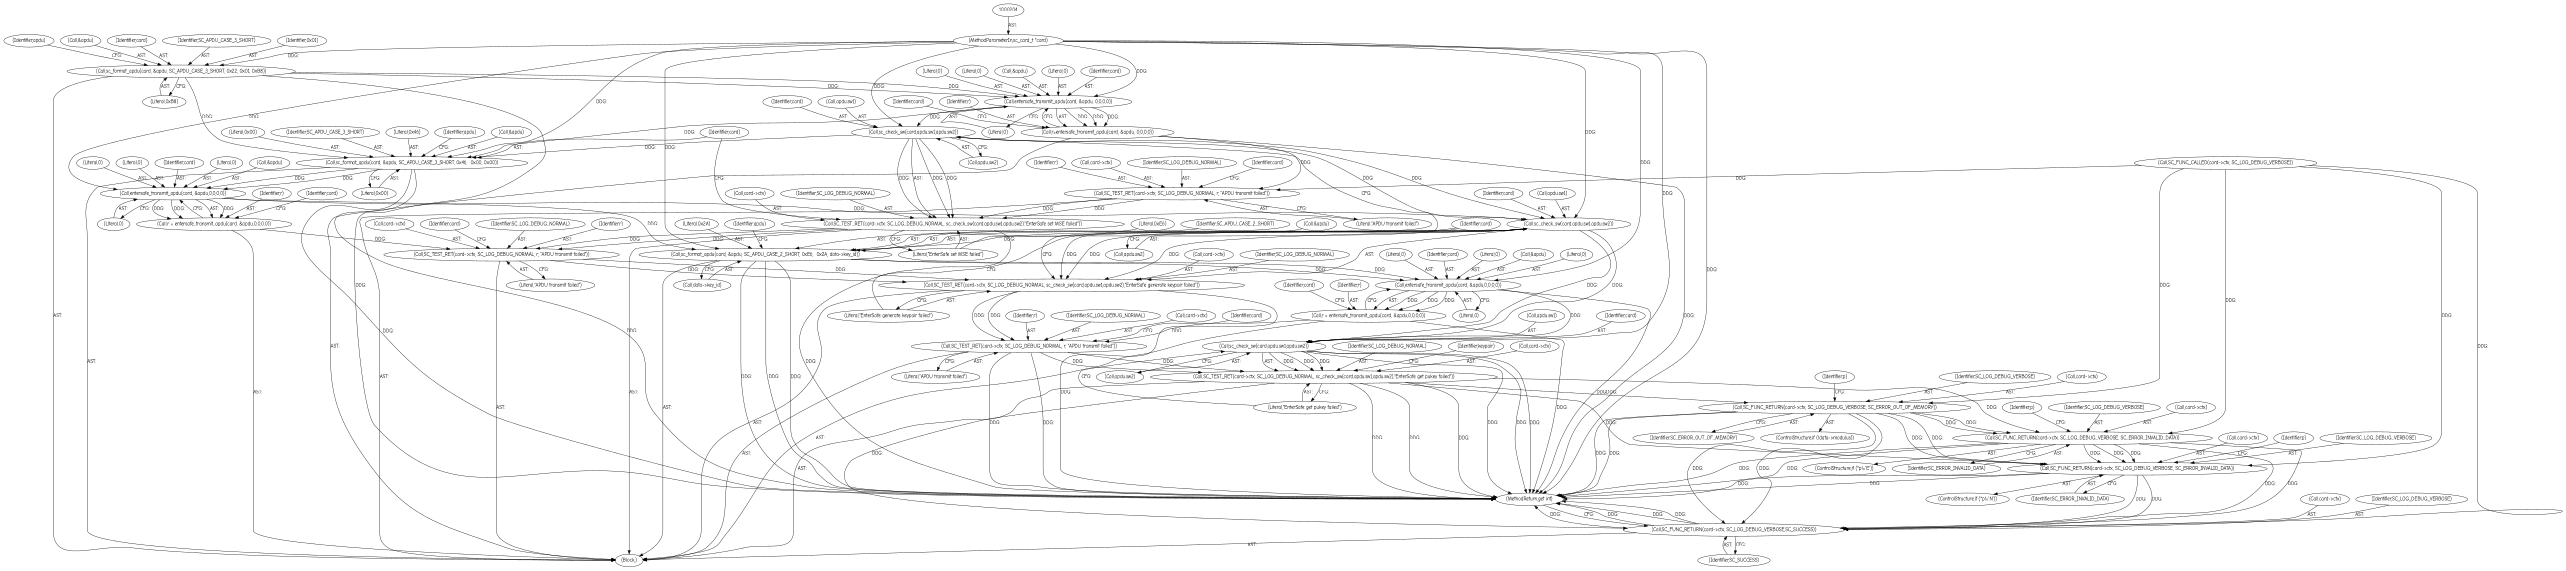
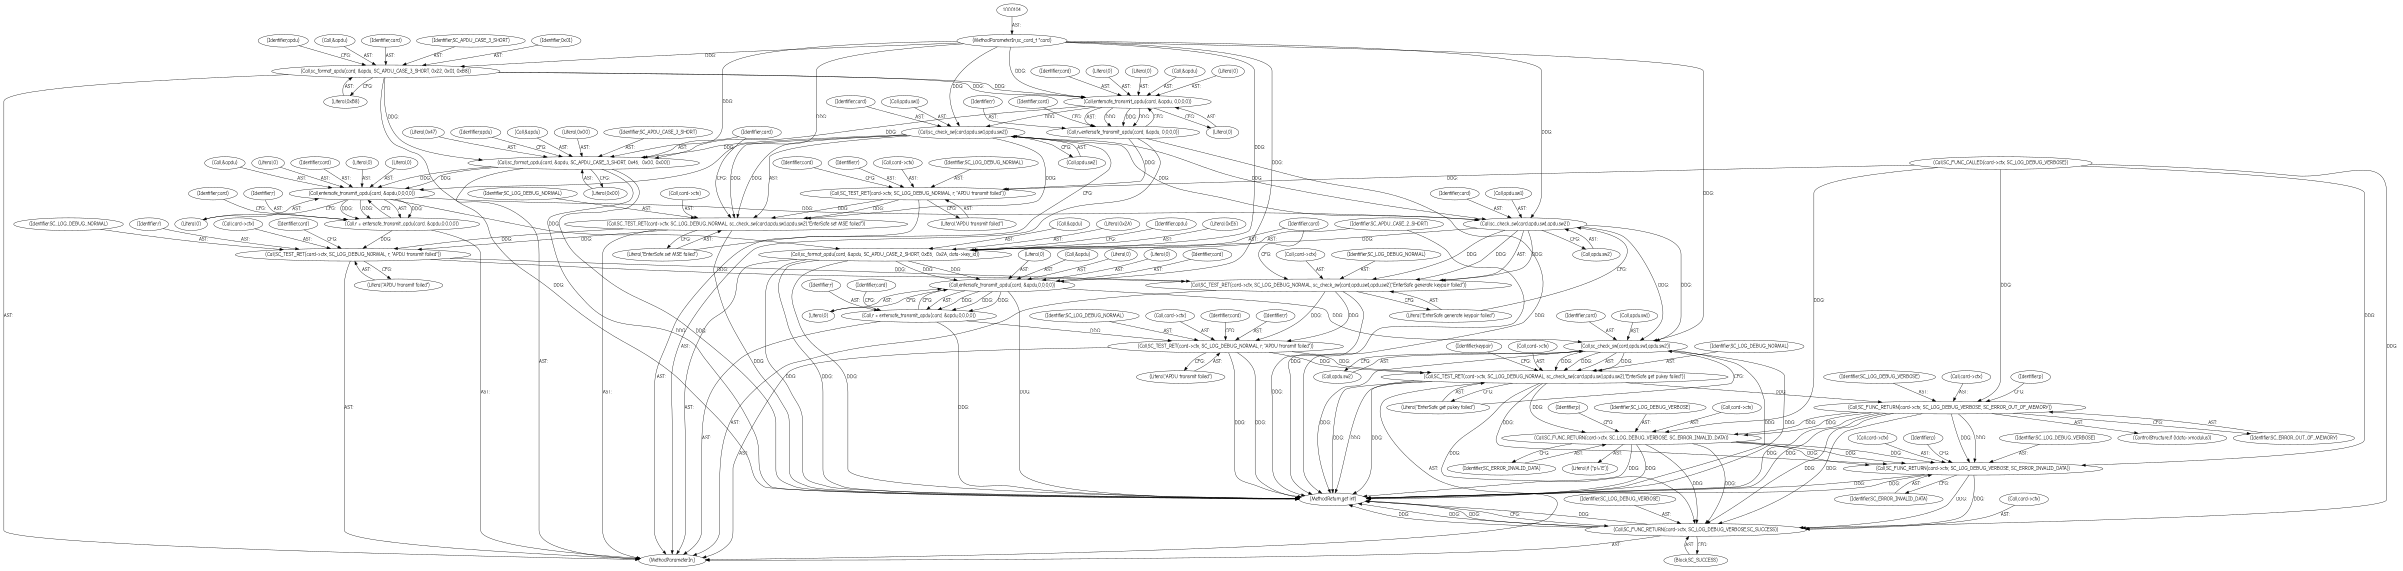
node "1000204": label "1000204" -> "1000104"
edge "(MethodParameterIn,sc_card_t *card)" -> "(MethodReturn,get int)": now "(Identifier,SC_APDU_CASE_2_SHORT)" -> "(MethodReturn,get int)"
node "(Literal,0x46)": label "(Literal,0x46)" -> "(Literal,0x47)"
node "(Call,data->key_id)": removed
node "(ControlStructure,if (*p!='E'))": label "(ControlStructure,if (*p!='E'))" -> "(Literal,if (*p!='E'))"
node "(ControlStructure,if (*p!='N'))": removed
node "(Block,)": label "(Block,)" -> "(MethodParameterIn,)"
node "(Identifier,SC_SUCCESS)": label "(Identifier,SC_SUCCESS)" -> "(Block,SC_SUCCESS)"
